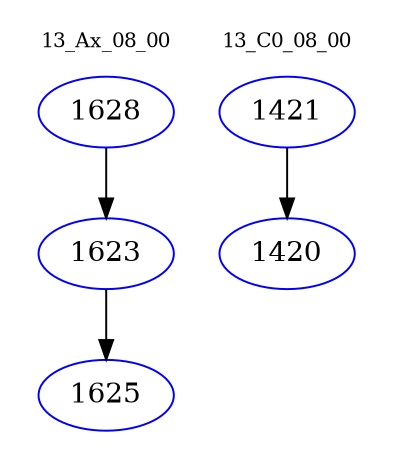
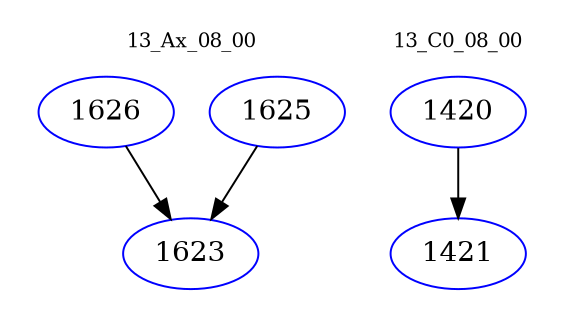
node "1628": label "1628" -> "1626"
edge "1421" -> "1420": reversed
edge "1623" -> "1625": reversed
